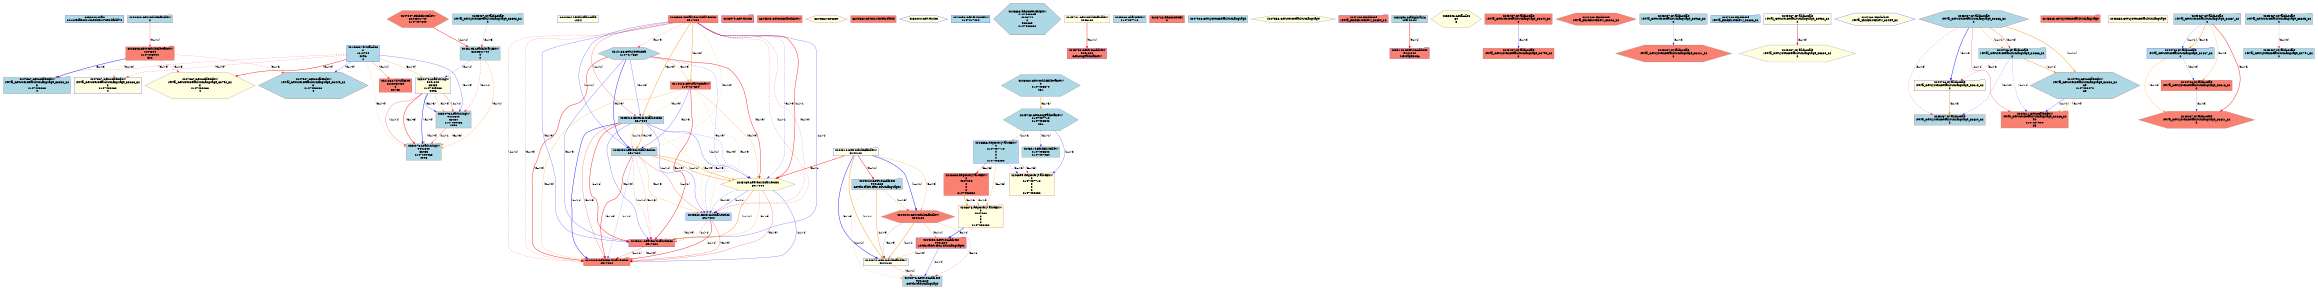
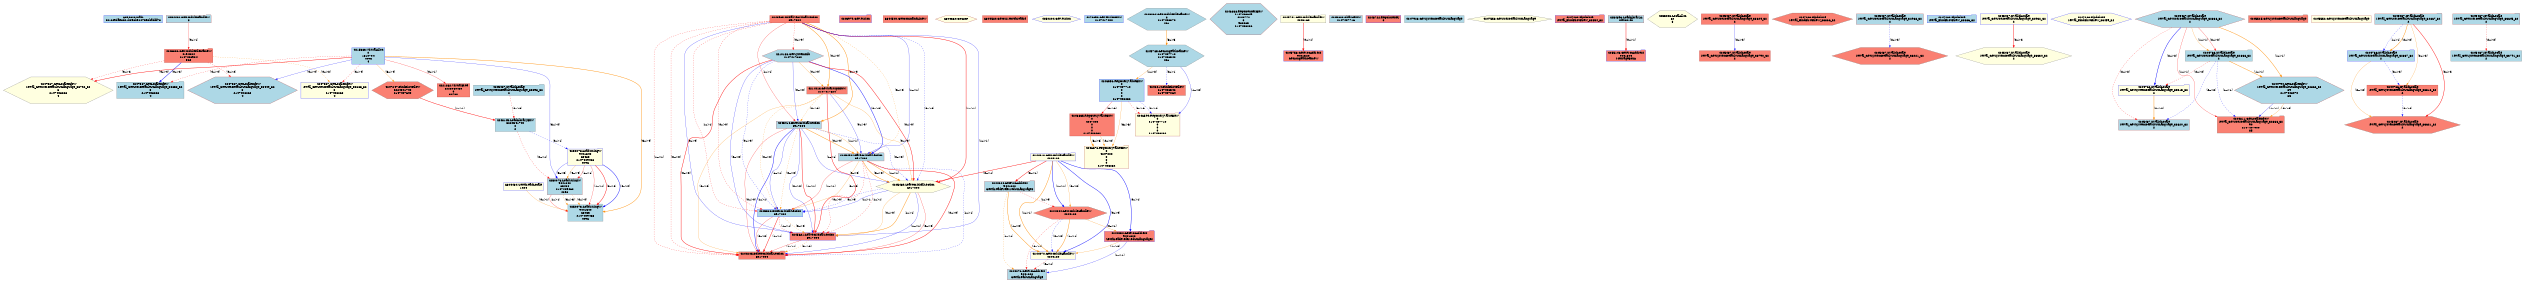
node "4246722.RegCloseKey 0": color brown -> blue
edge "4215383.VirtualAlloc 0 1310704 4096 4" -> "4250073.LoadStringW 9441340 65485 2147409468 4096": now "4215383.VirtualAlloc 0 1310704 4096 4" -> "4247247.FindFirstFileW 3224341740 2147407640"
edge "4215383.VirtualAlloc 0 1310704 4096 4" -> "4250073.LoadStringW 9441340 65483 2147409468 4096": style dashed -> bold
edge "4248145.LoadLibraryExW 3224341740 0 2" -> "4250073.LoadStringW 9441340 65483 2147409468 4096": now "6844434.SetThreadLocale 1024" -> "4250073.LoadStringW 9441340 65483 2147409468 4096"
node "4246014.FindFirstFileW 2147406542 2147407064": fillcolor lightblue -> salmon
edge "4246676.RegQueryValueExW 0 4247000 0 0 0 2147408232" -> "4244050.GetProcAddress 9441320 SetThreadPreferredUILanguages": now "4244018.GetModuleHandleW 4244120" -> "4244050.GetProcAddress 9441320 SetThreadPreferredUILanguages"
